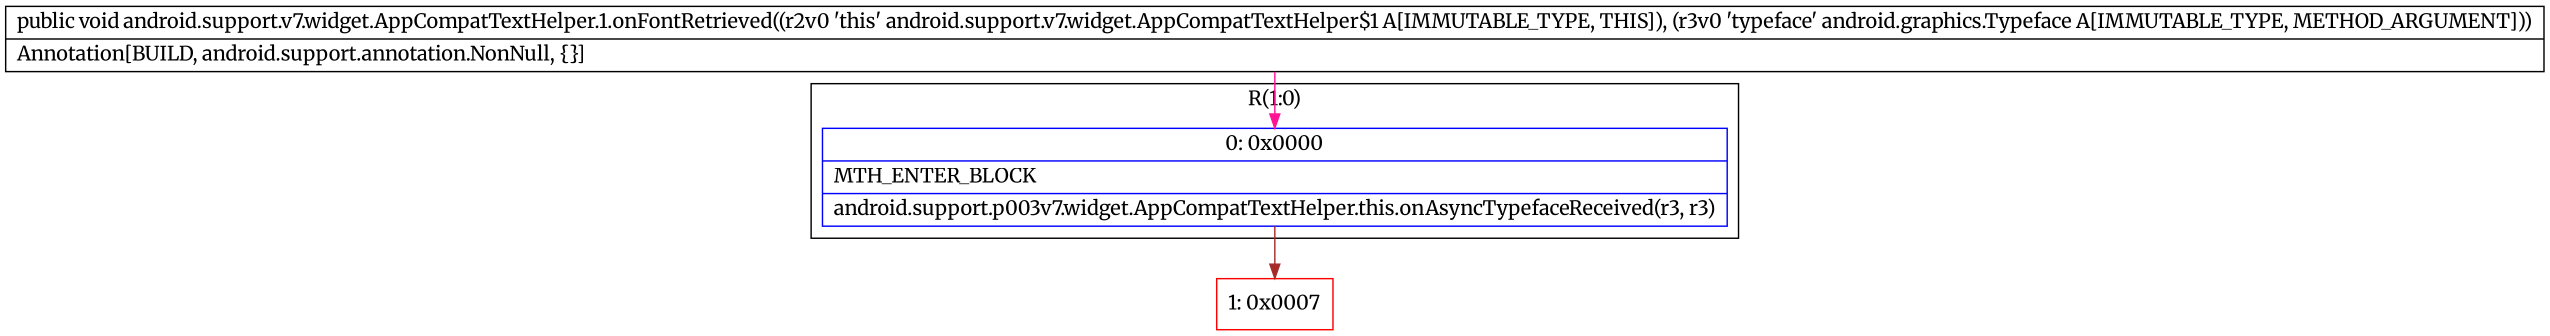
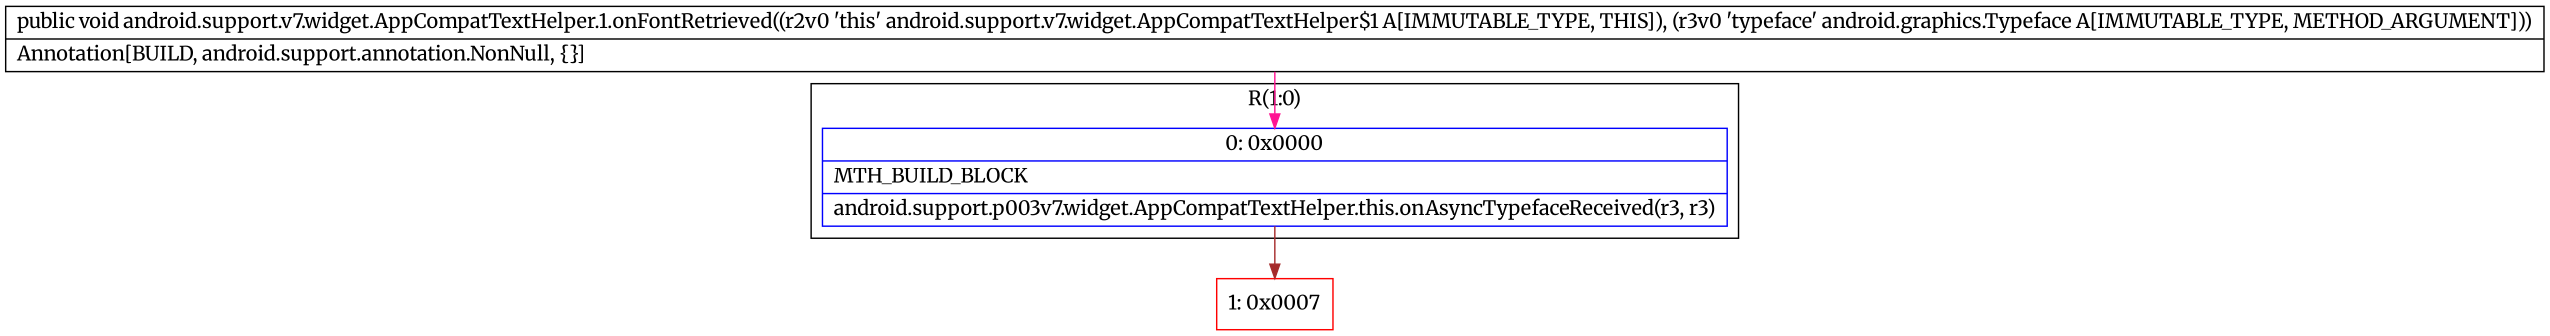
node "0: 0x0000": text "MTH_ENTER_BLOCK" -> "MTH_BUILD_BLOCK"
